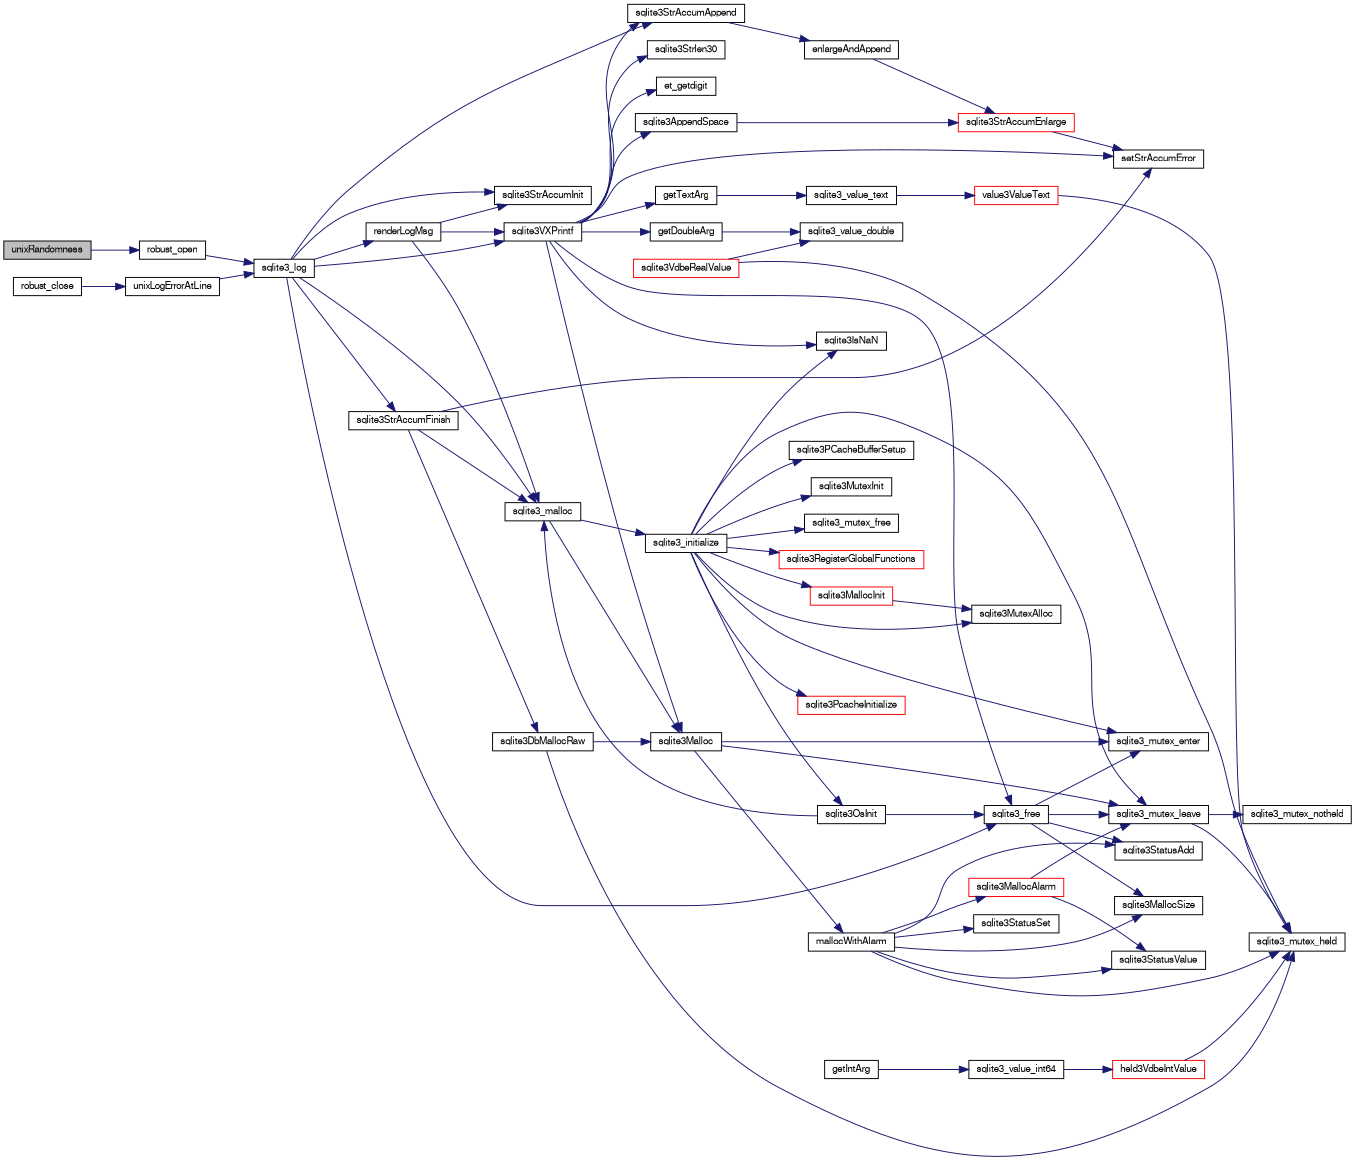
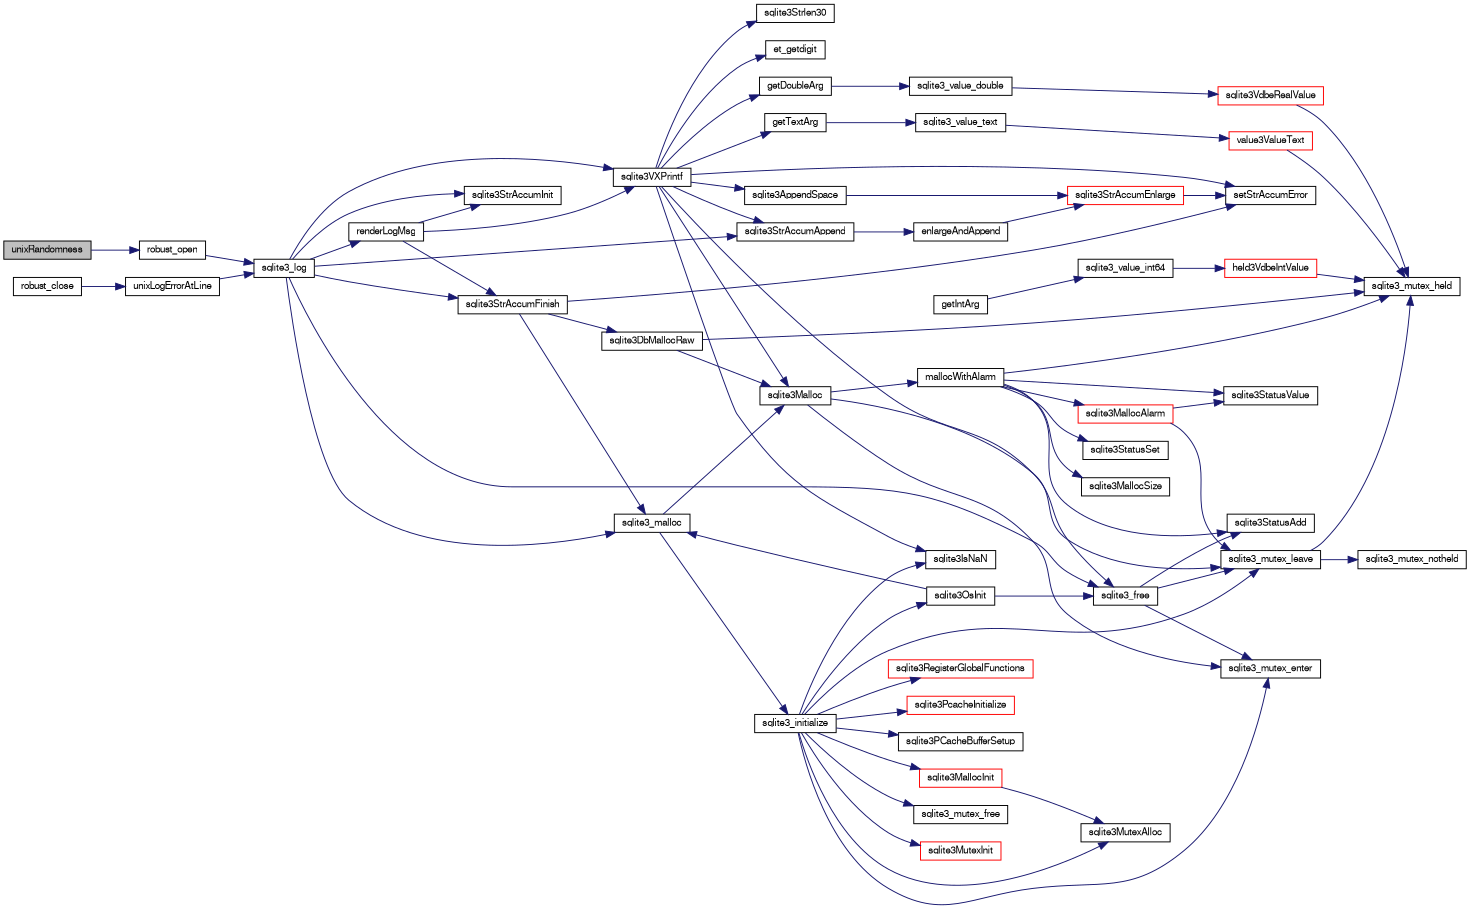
edge "sqlite3VdbeRealValue" -> "sqlite3_value_double": reversed
edge "renderLogMsg" -> "sqlite3_malloc": now "renderLogMsg" -> "sqlite3StrAccumFinish"
node "sqlite3MutexInit": color black -> red
edge "sqlite3_free" -> "sqlite3MallocSize": removed
